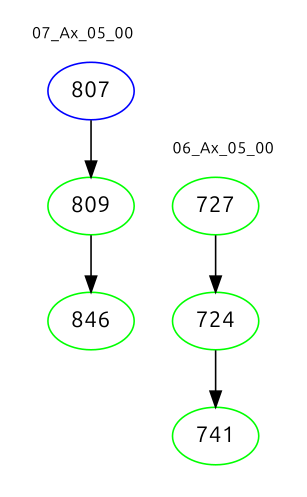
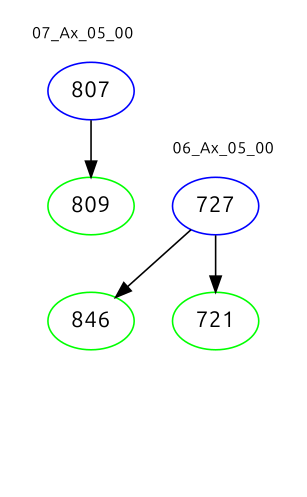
node "727": color green -> blue
edge "809" -> "846": now "727" -> "846"
node "724": label "724" -> "721"
node "741": removed
